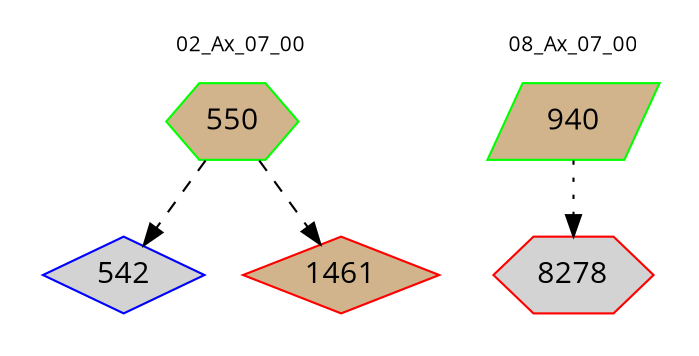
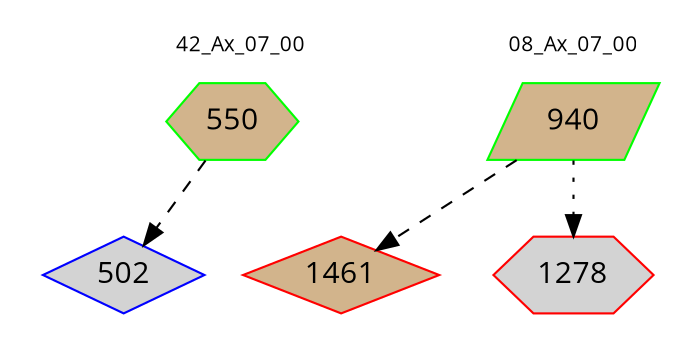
cluster "02_Ax_07_00": label "02_Ax_07_00" -> "42_Ax_07_00"
edge "550" -> "1461": now "940" -> "1461"
node "542": label "542" -> "502"
node "8278": label "8278" -> "1278"
